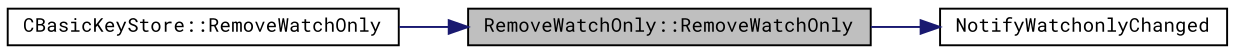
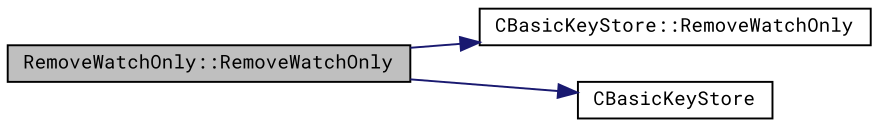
edge "CBasicKeyStore::RemoveWatchOnly" -> "RemoveWatchOnly::RemoveWatchOnly": reversed
node "NotifyWatchonlyChanged": label "NotifyWatchonlyChanged" -> "CBasicKeyStore"
